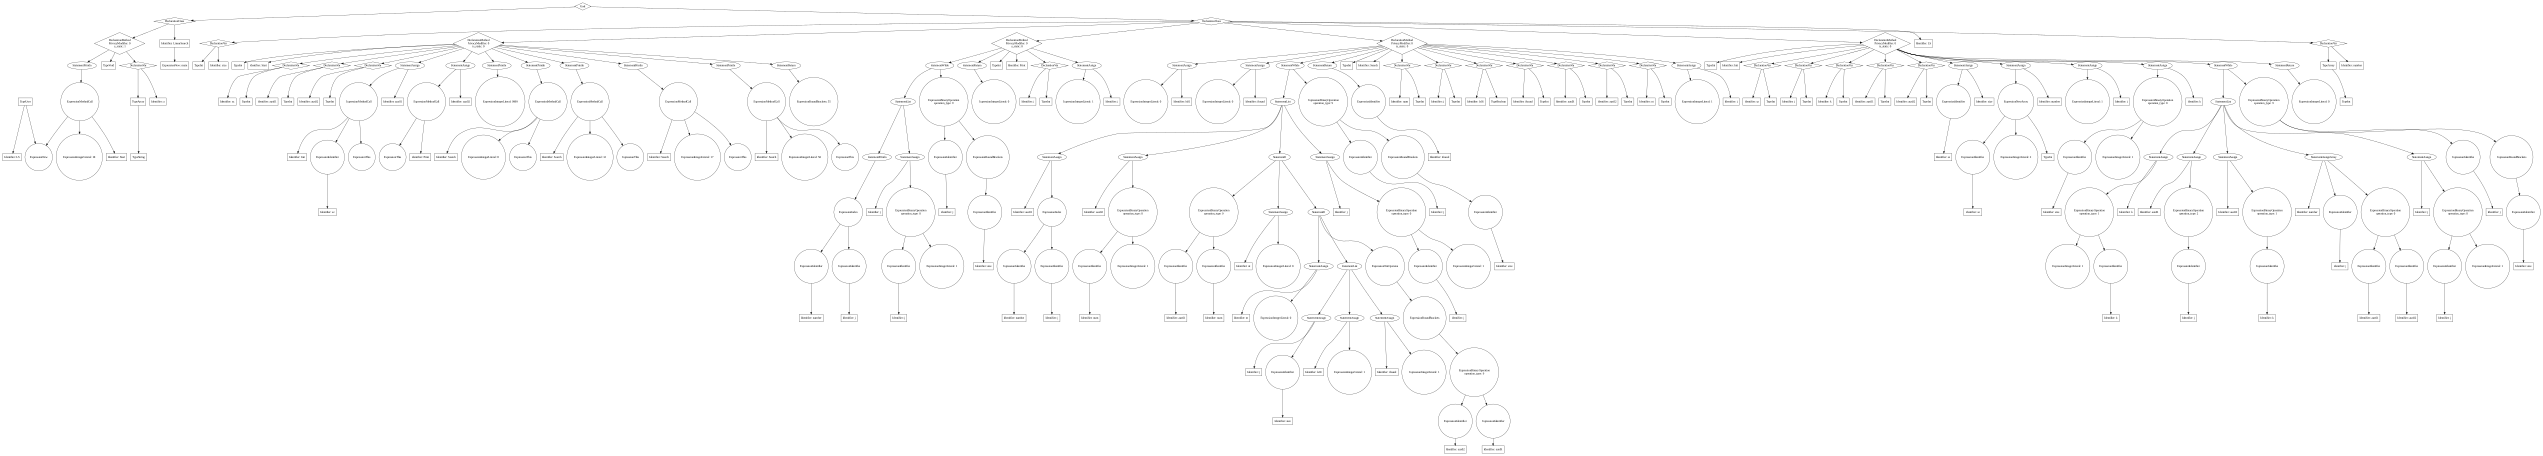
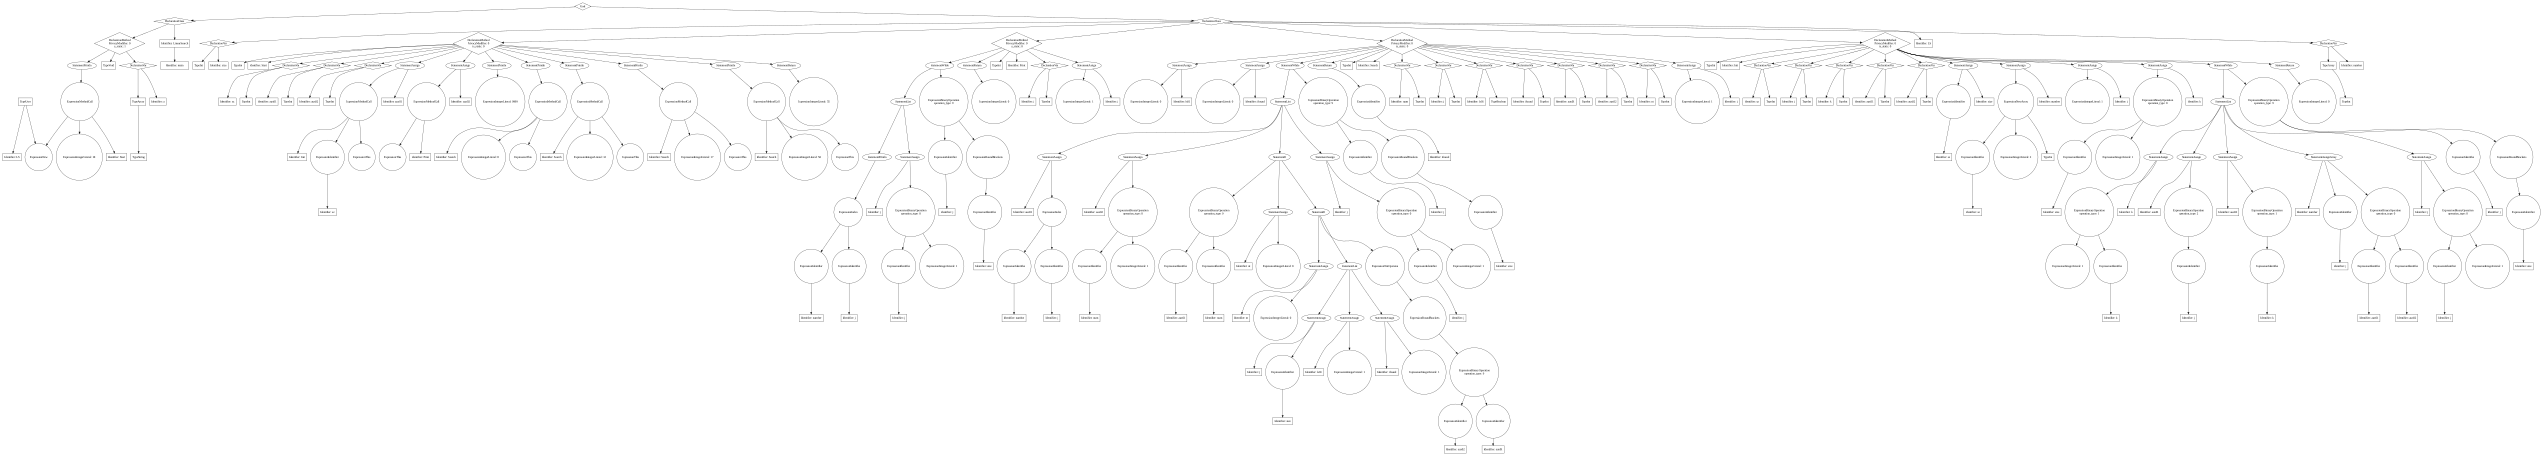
node "ExpressionNew: main": label "ExpressionNew: main" -> "Identifier: main"
node "ExpressionRoundBrackets: 55": label "ExpressionRoundBrackets: 55" -> "ExpressionIntegerLiteral: 55"
